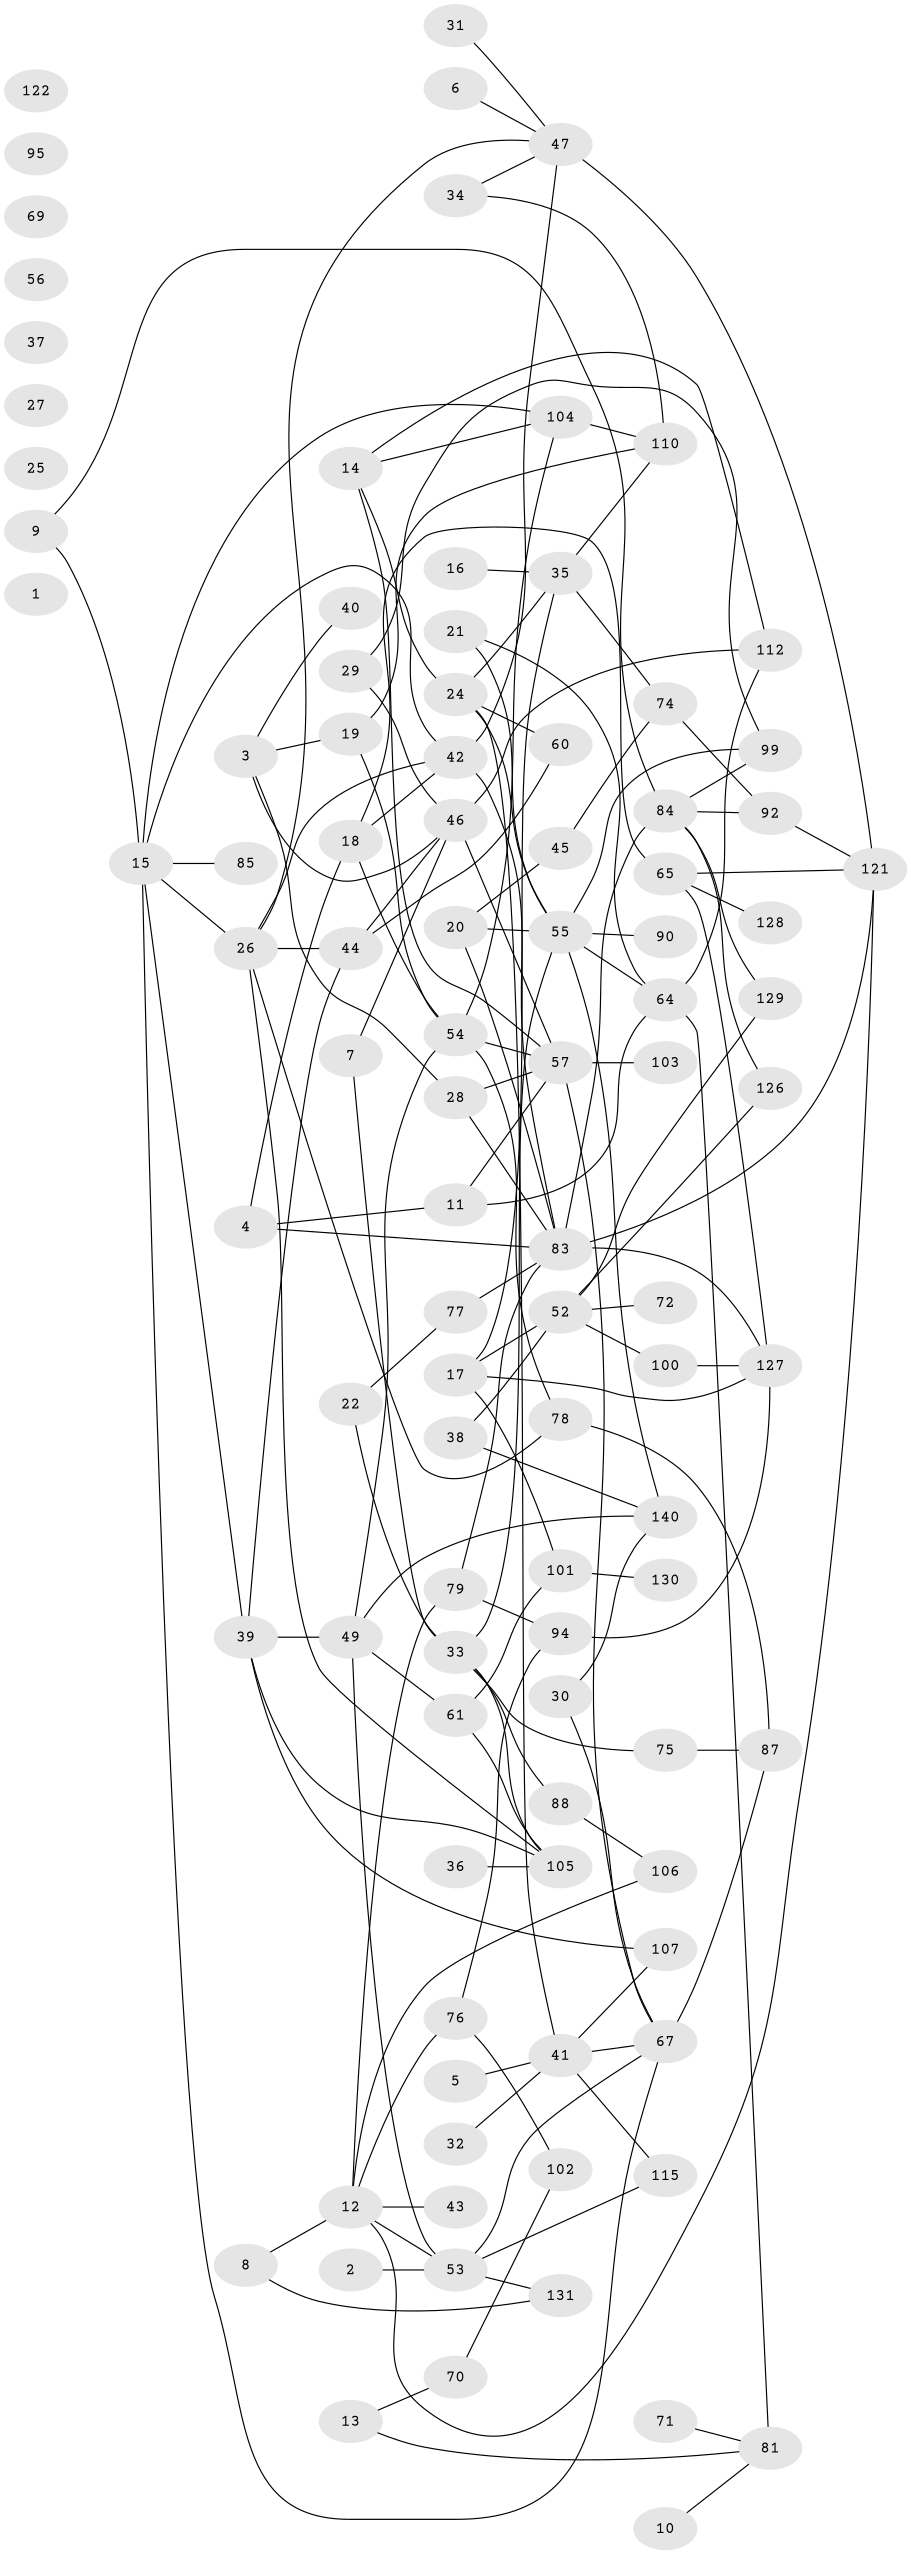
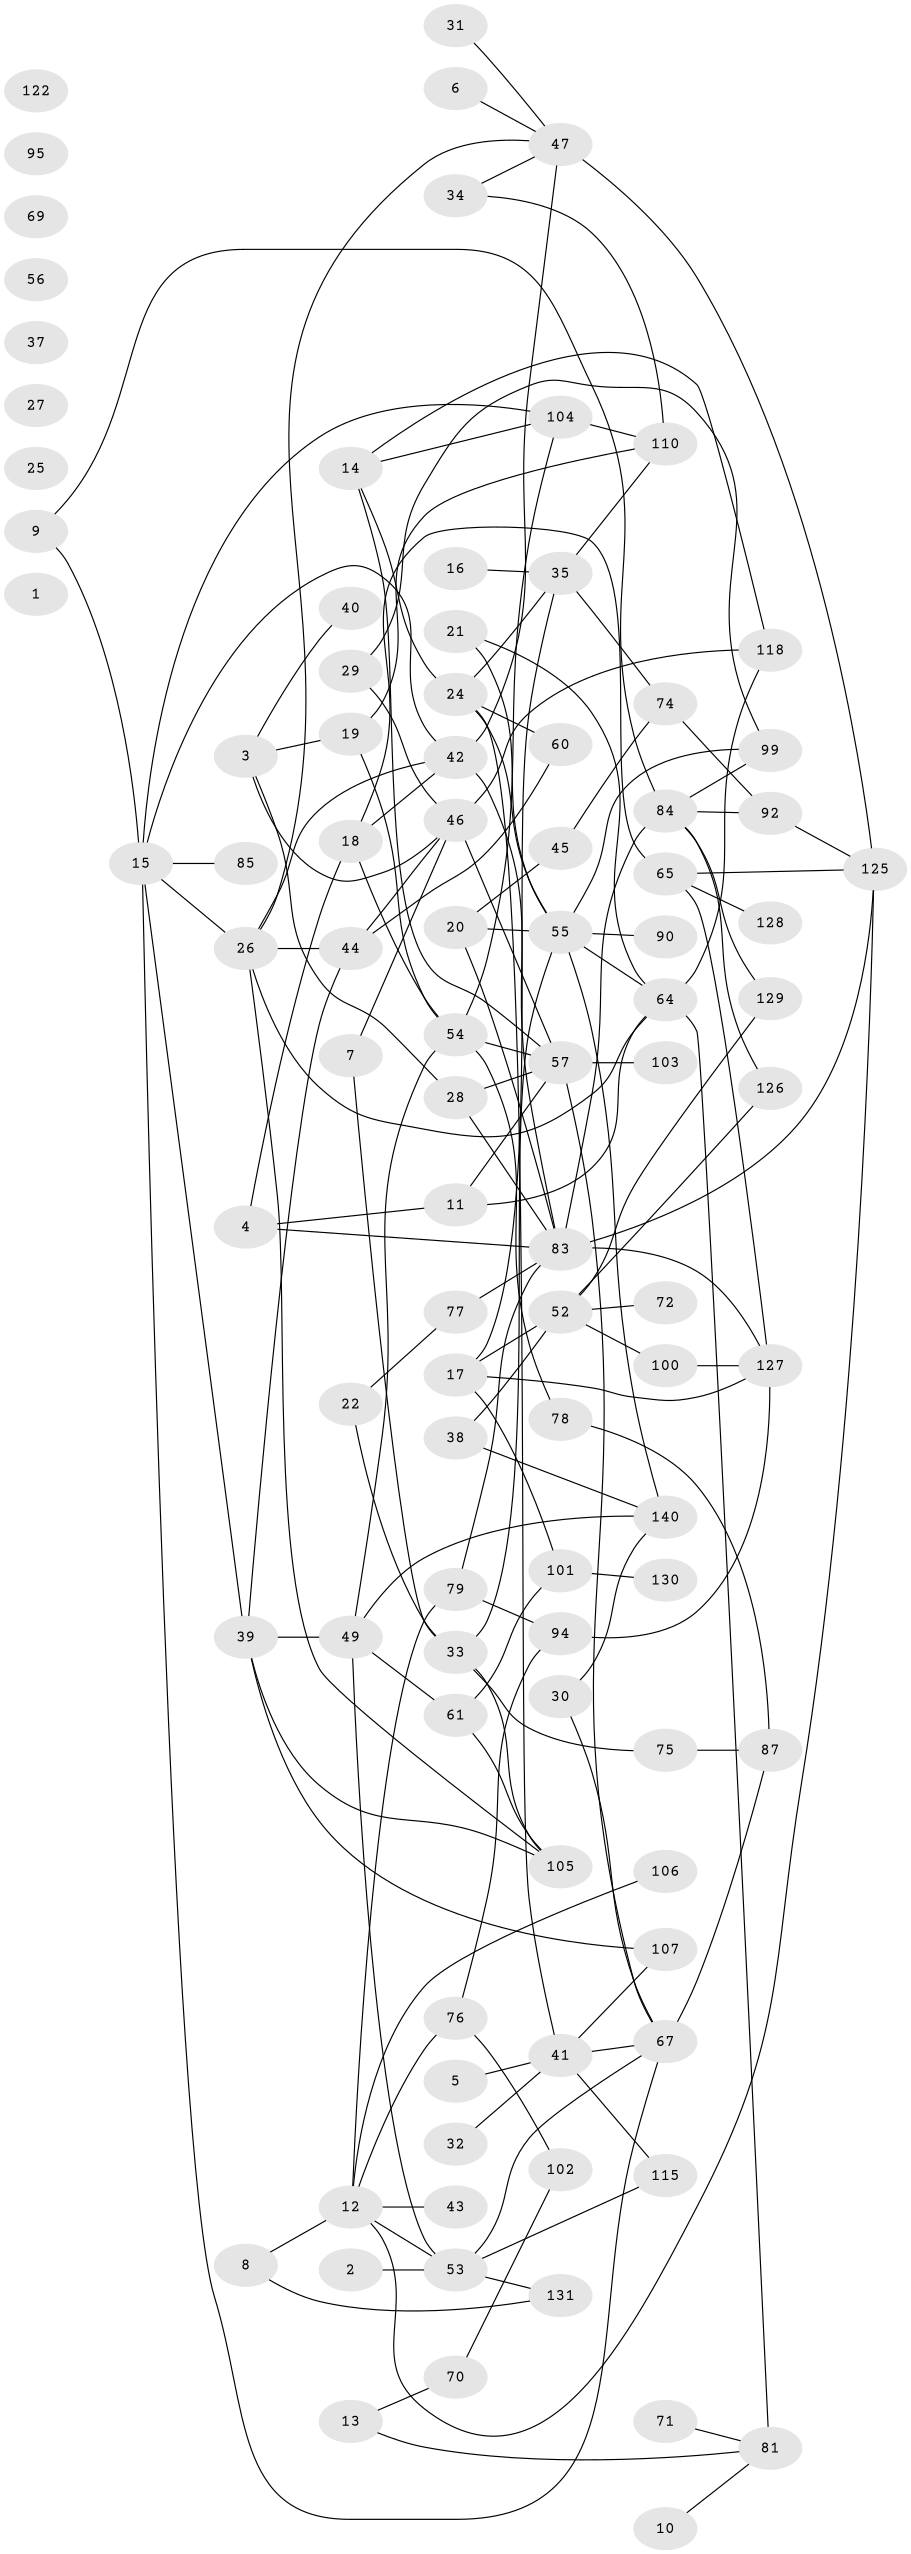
node "112": label "112" -> "118"
node "121": label "121" -> "125"
edge "26" -- "78": now "26" -- "64"
node "88": removed
node "36": removed
